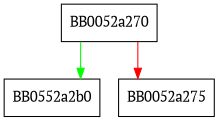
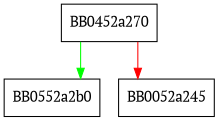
node "BB0052a270": label "BB0052a270" -> "BB0452a270"
node "BB0052a275": label "BB0052a275" -> "BB0052a245"
